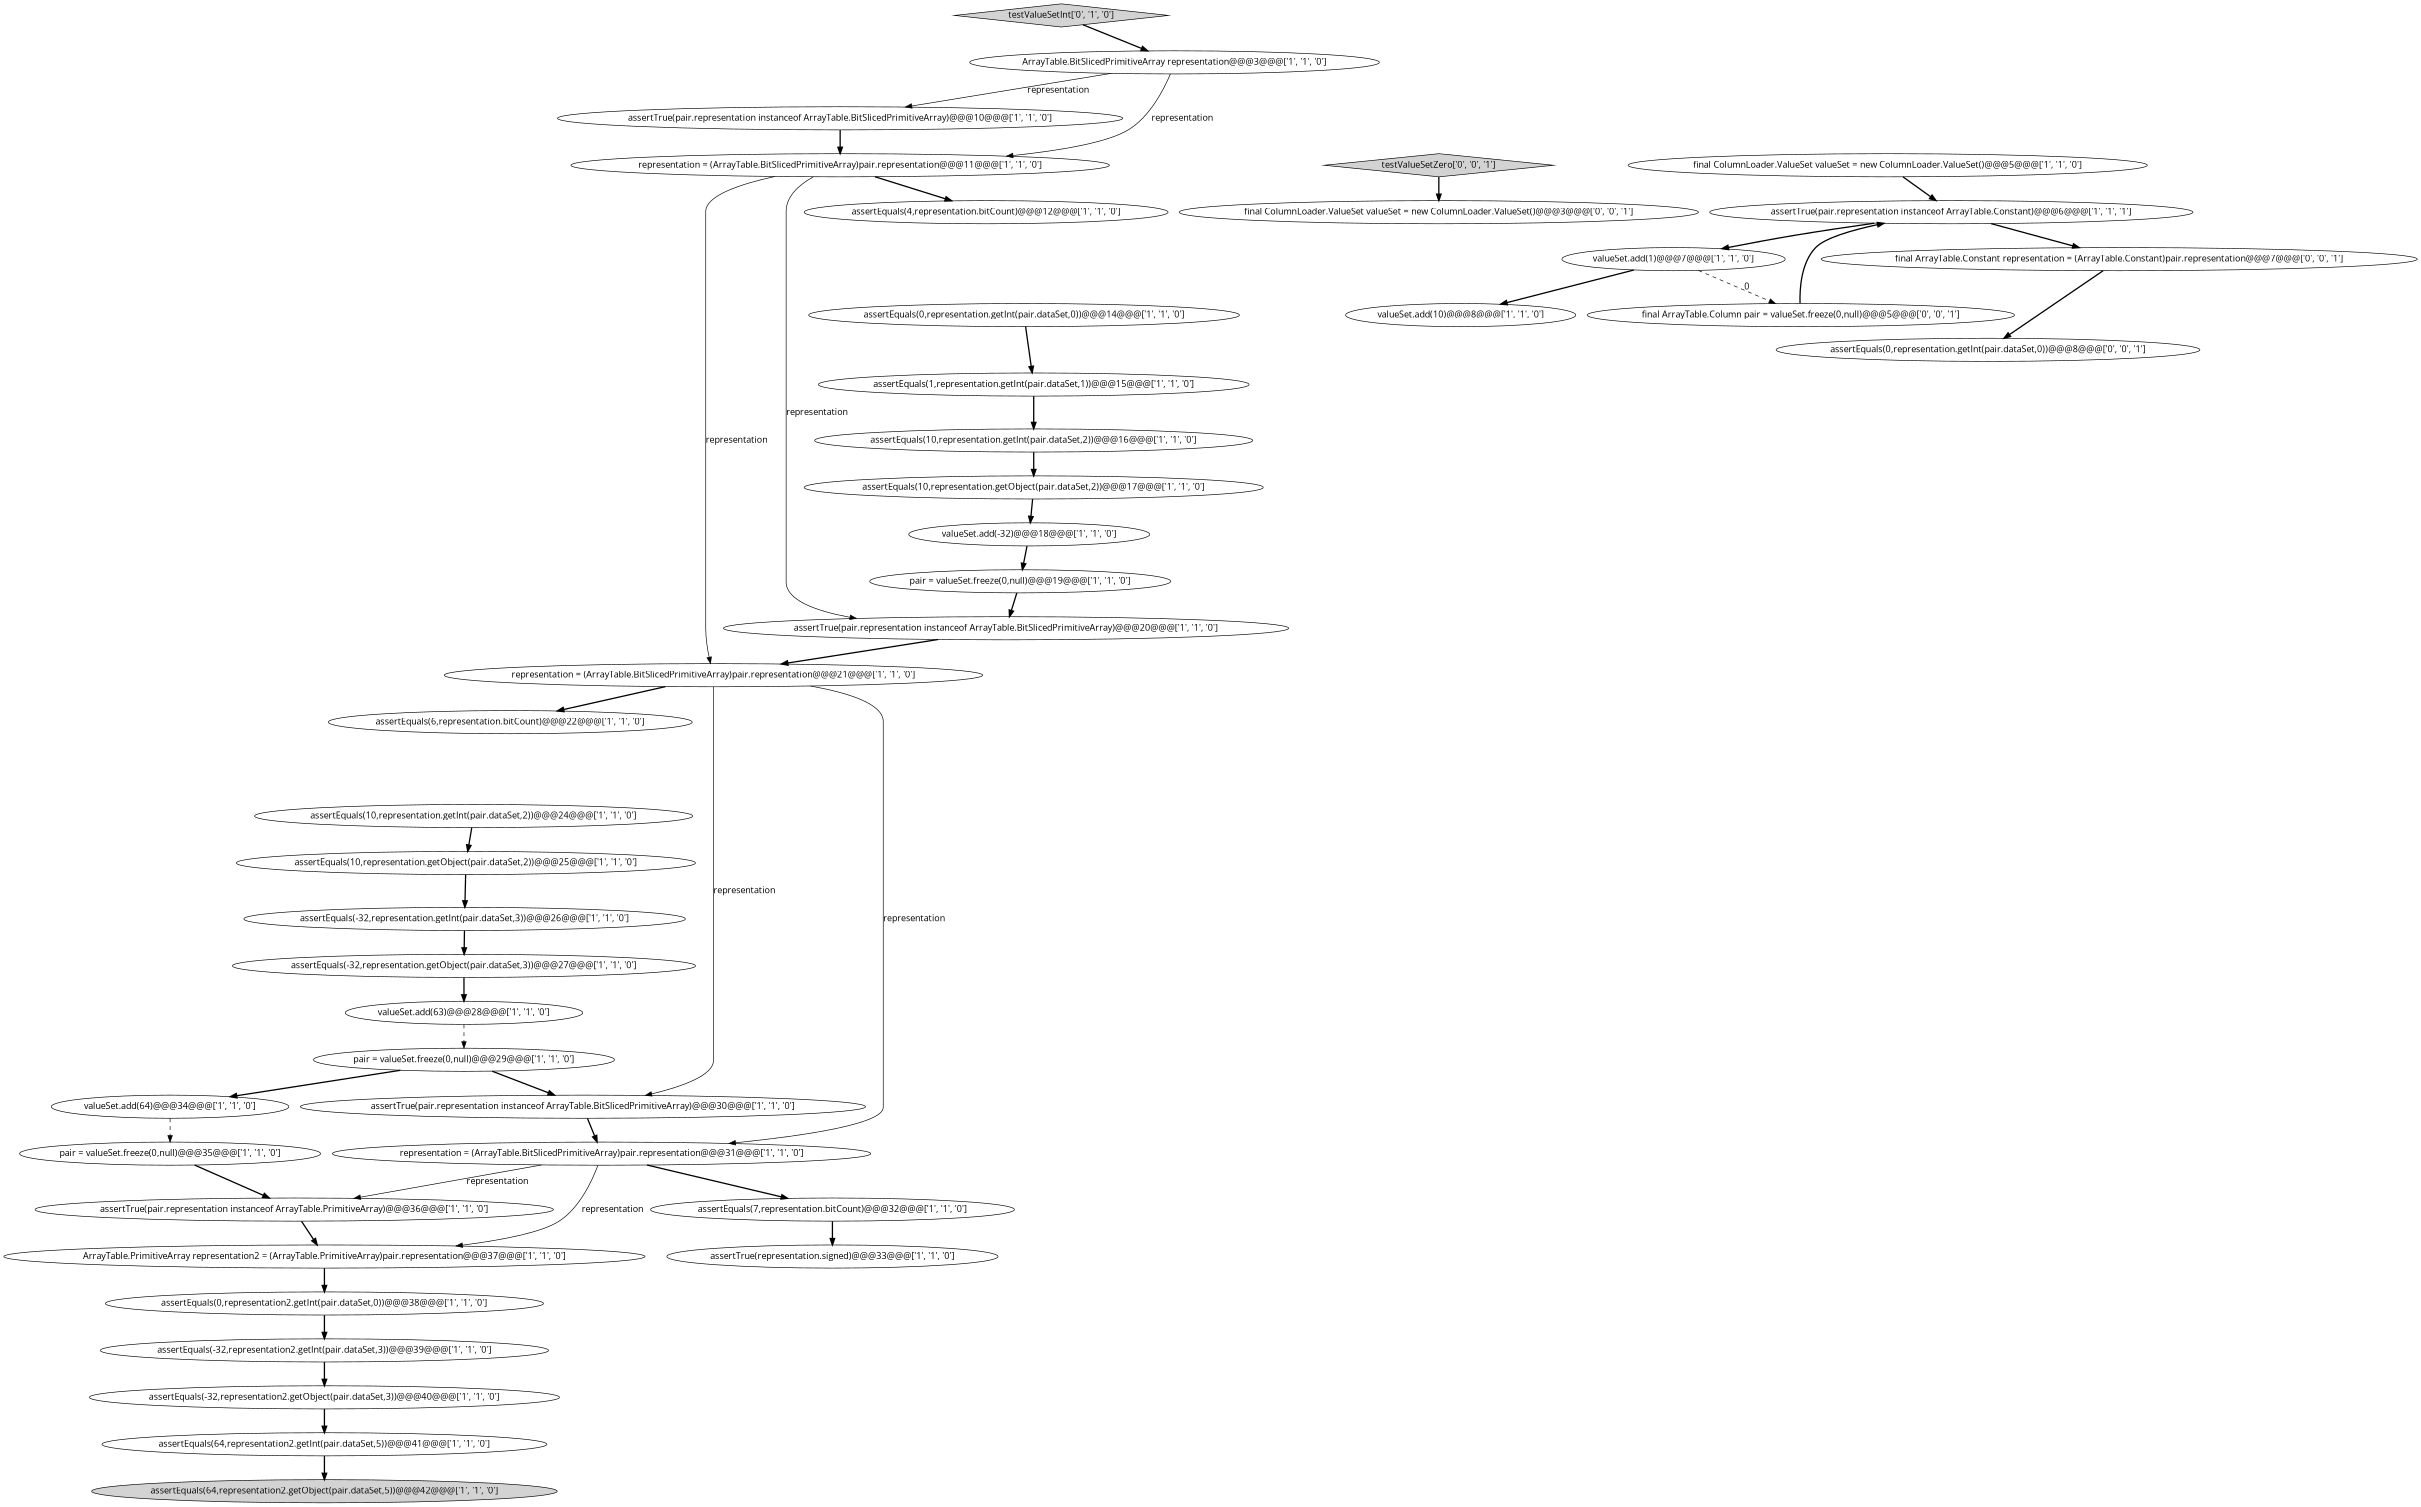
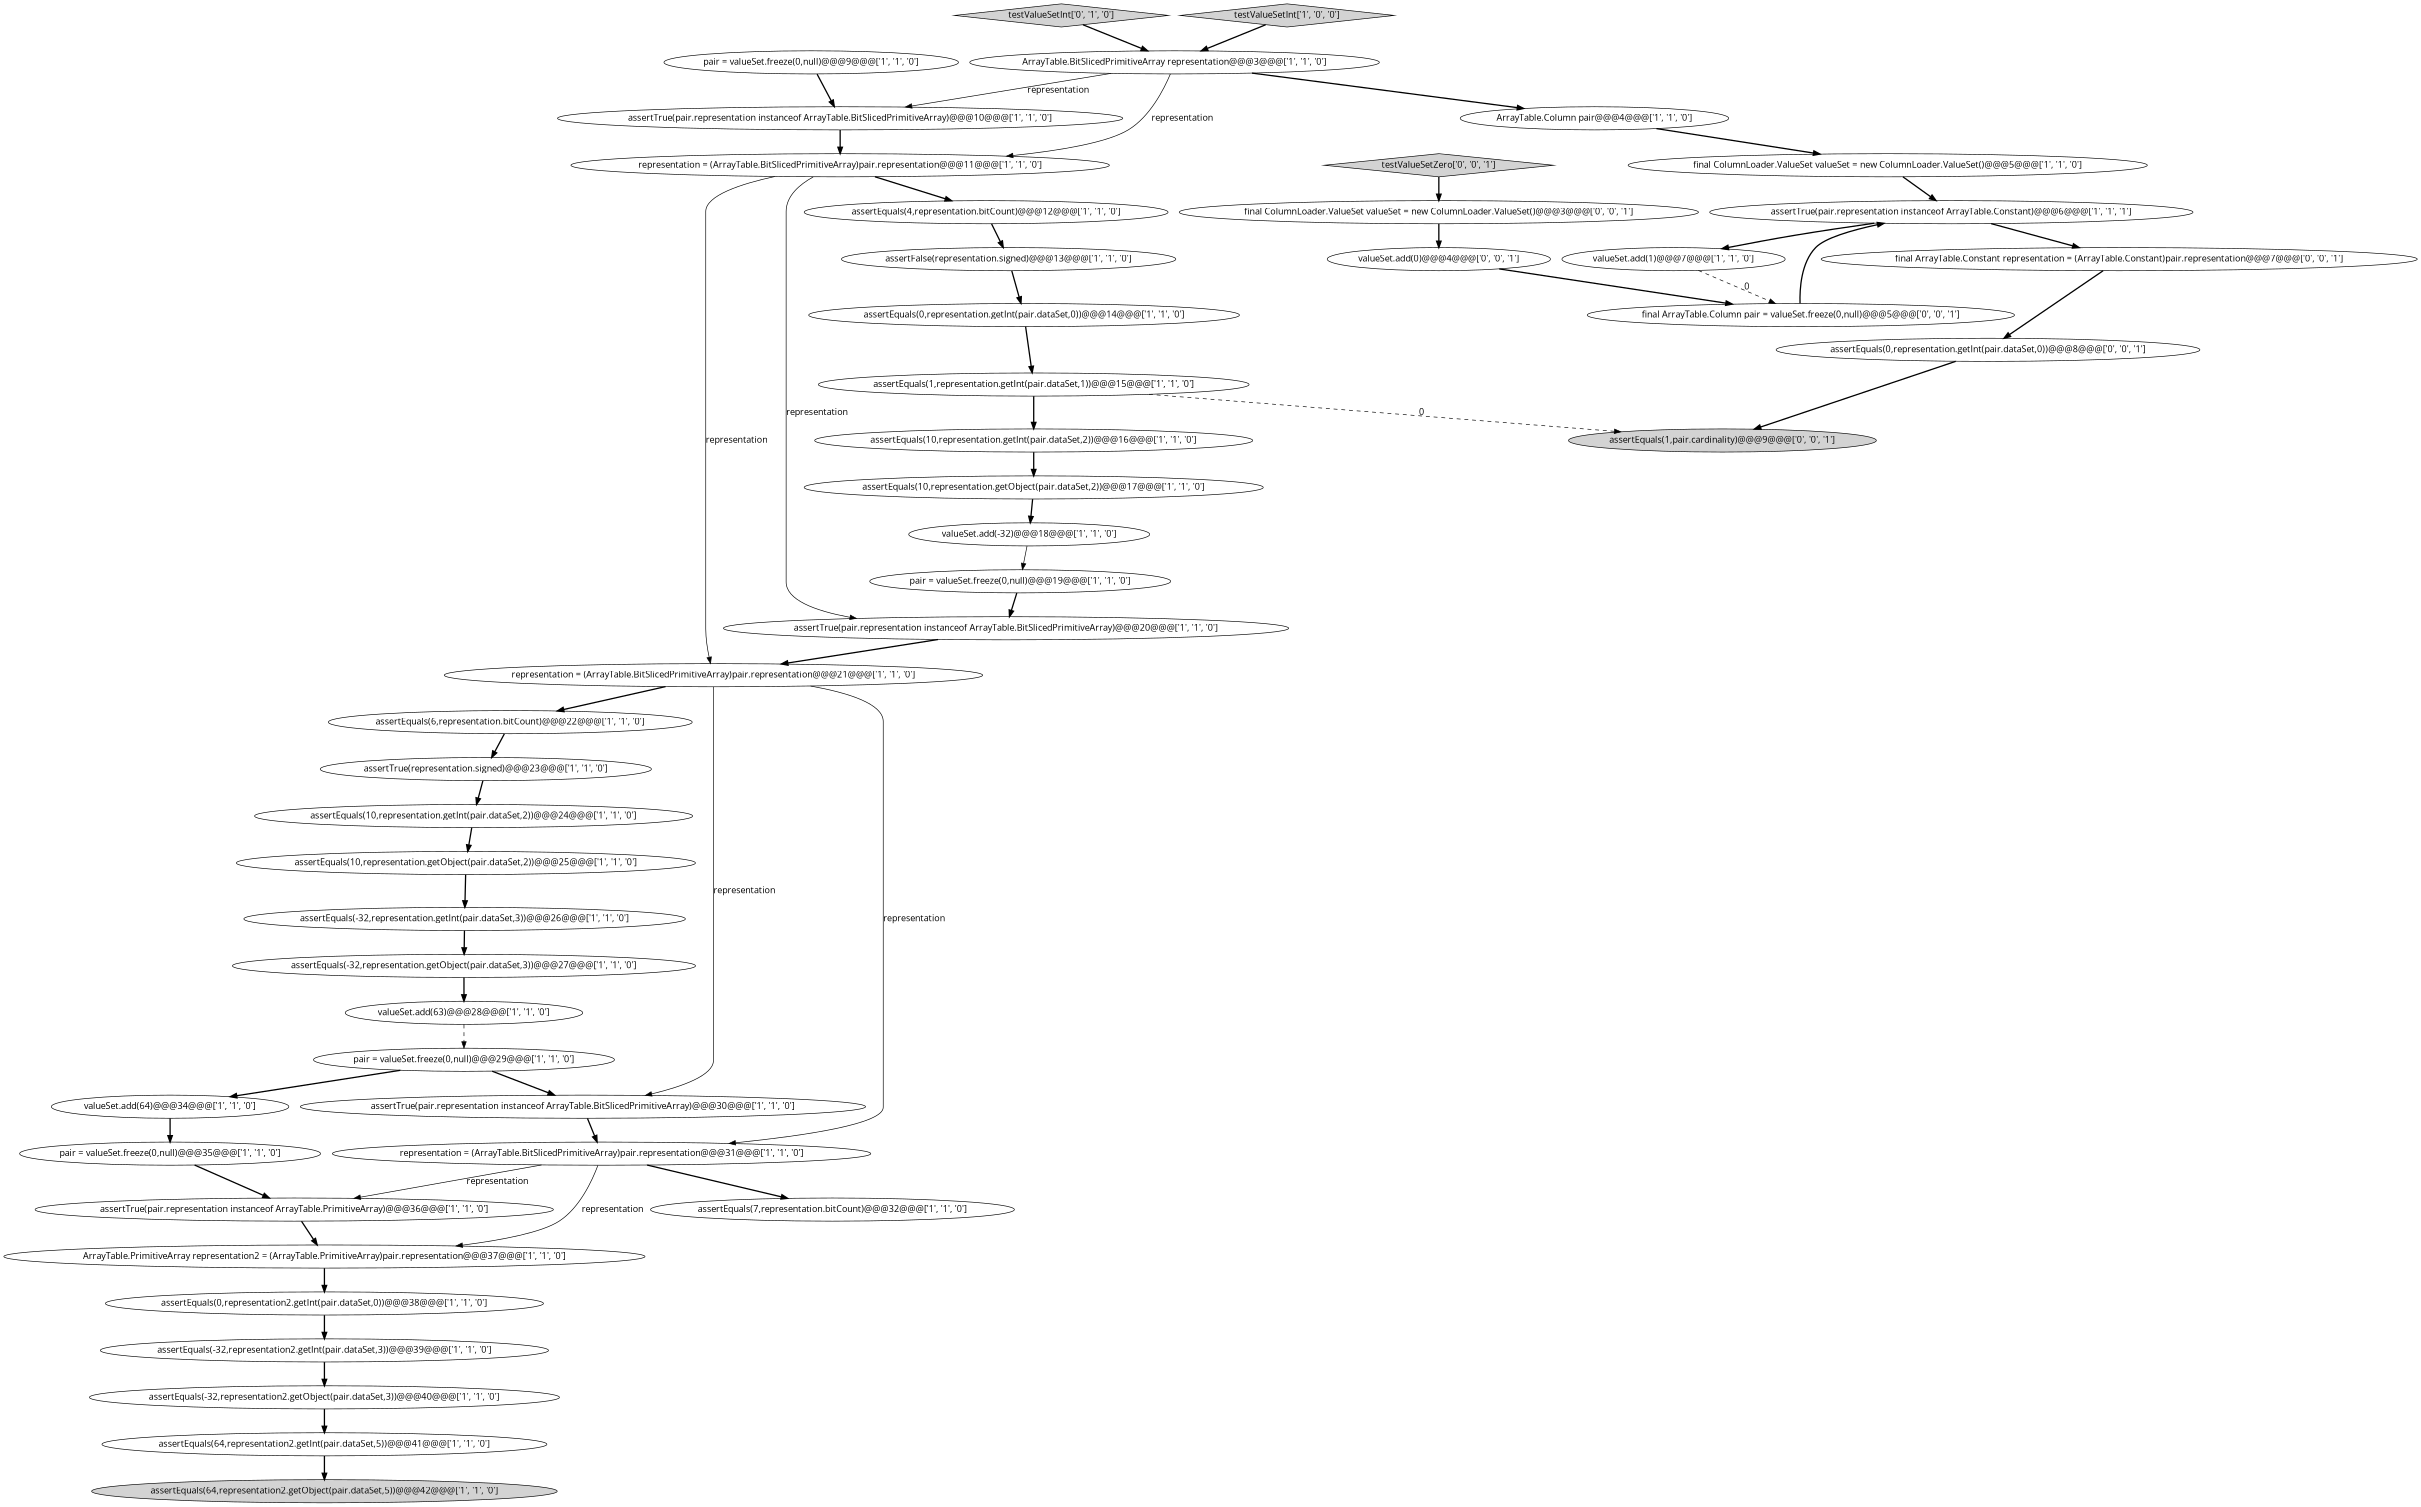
node "testValueSetInt['1', '0', '0']": added
node "pair = valueSet.freeze(0,null)@@@9@@@['1', '1', '0']": added
node "ArrayTable.Column pair@@@4@@@['1', '1', '0']": added
node "assertFalse(representation.signed)@@@13@@@['1', '1', '0']": added
node "valueSet.add(0)@@@4@@@['0', '0', '1']": added
node "valueSet.add(10)@@@8@@@['1', '1', '0']": removed
node "assertEquals(1,pair.cardinality)@@@9@@@['0', '0', '1']": added
edge "valueSet.add(-32)@@@18@@@['1', '1', '0']" -> "pair = valueSet.freeze(0,null)@@@19@@@['1', '1', '0']": style bold -> solid
node "assertTrue(representation.signed)@@@23@@@['1', '1', '0']": added
edge "valueSet.add(64)@@@34@@@['1', '1', '0']" -> "pair = valueSet.freeze(0,null)@@@35@@@['1', '1', '0']": style dashed -> bold
node "assertTrue(representation.signed)@@@33@@@['1', '1', '0']": removed
